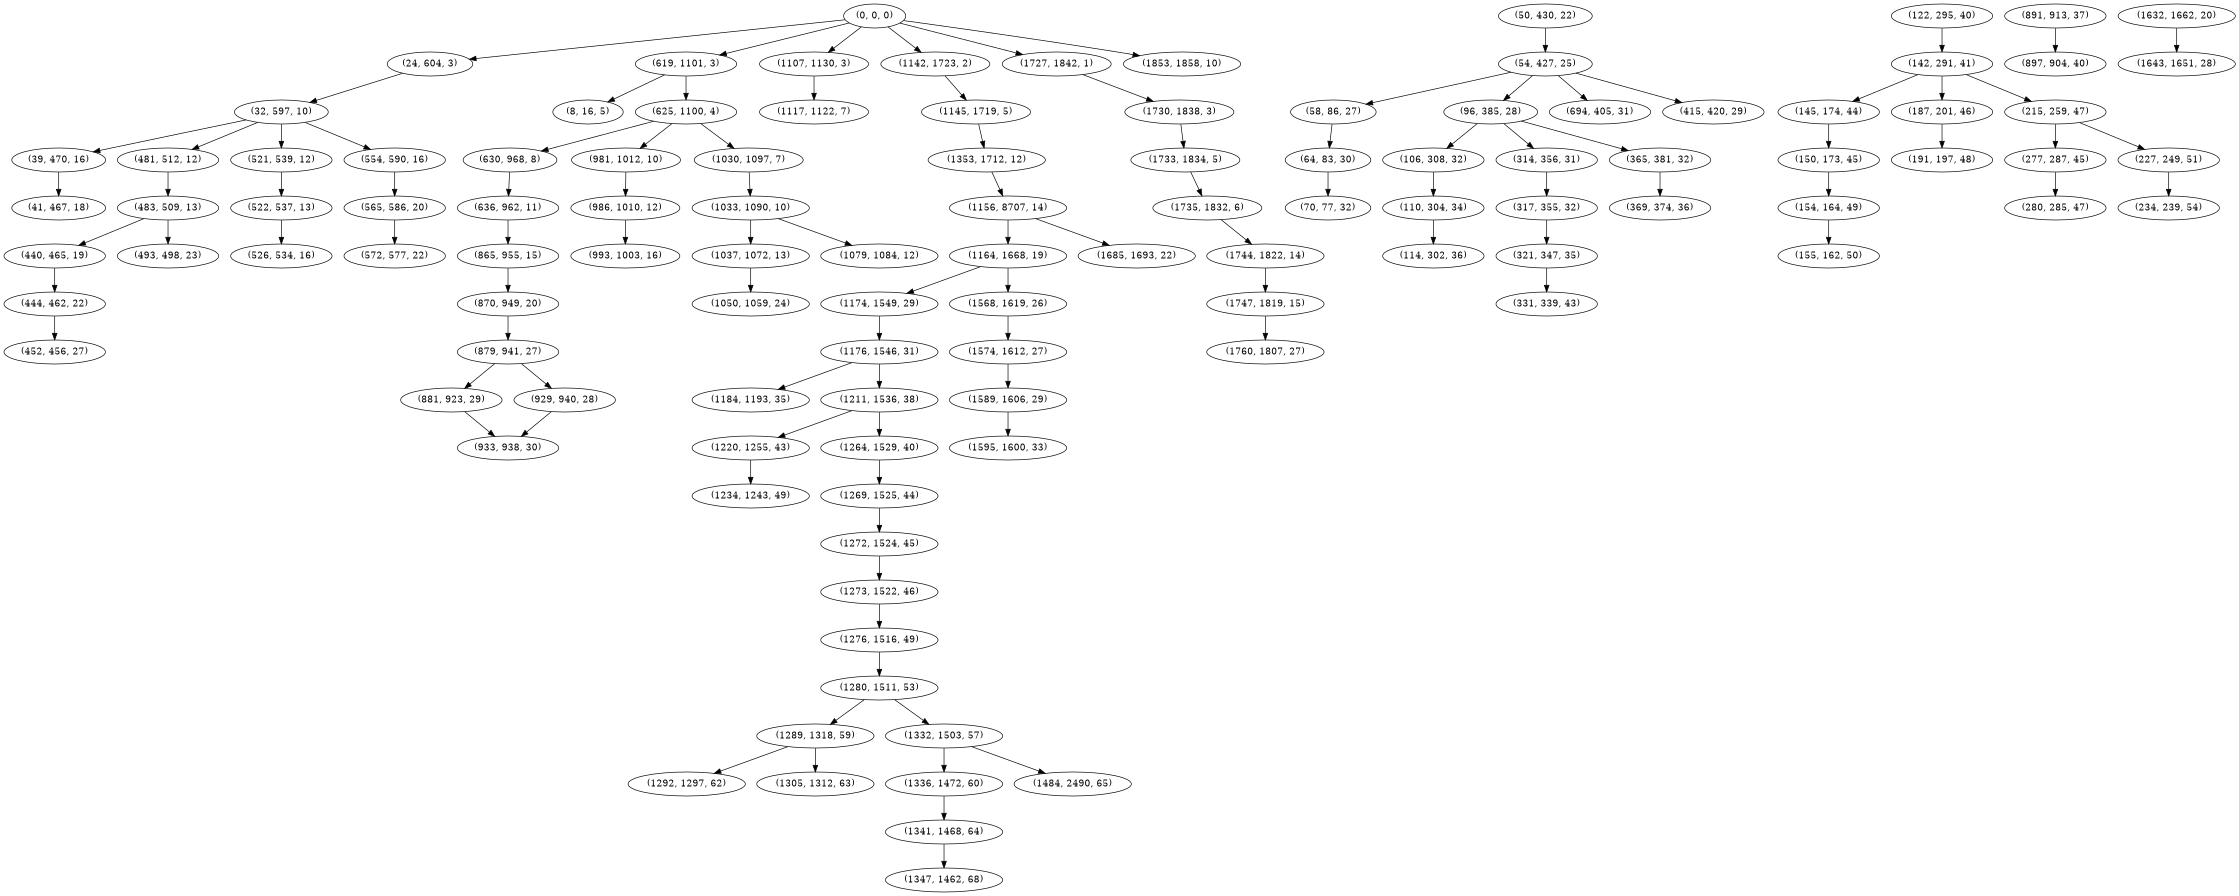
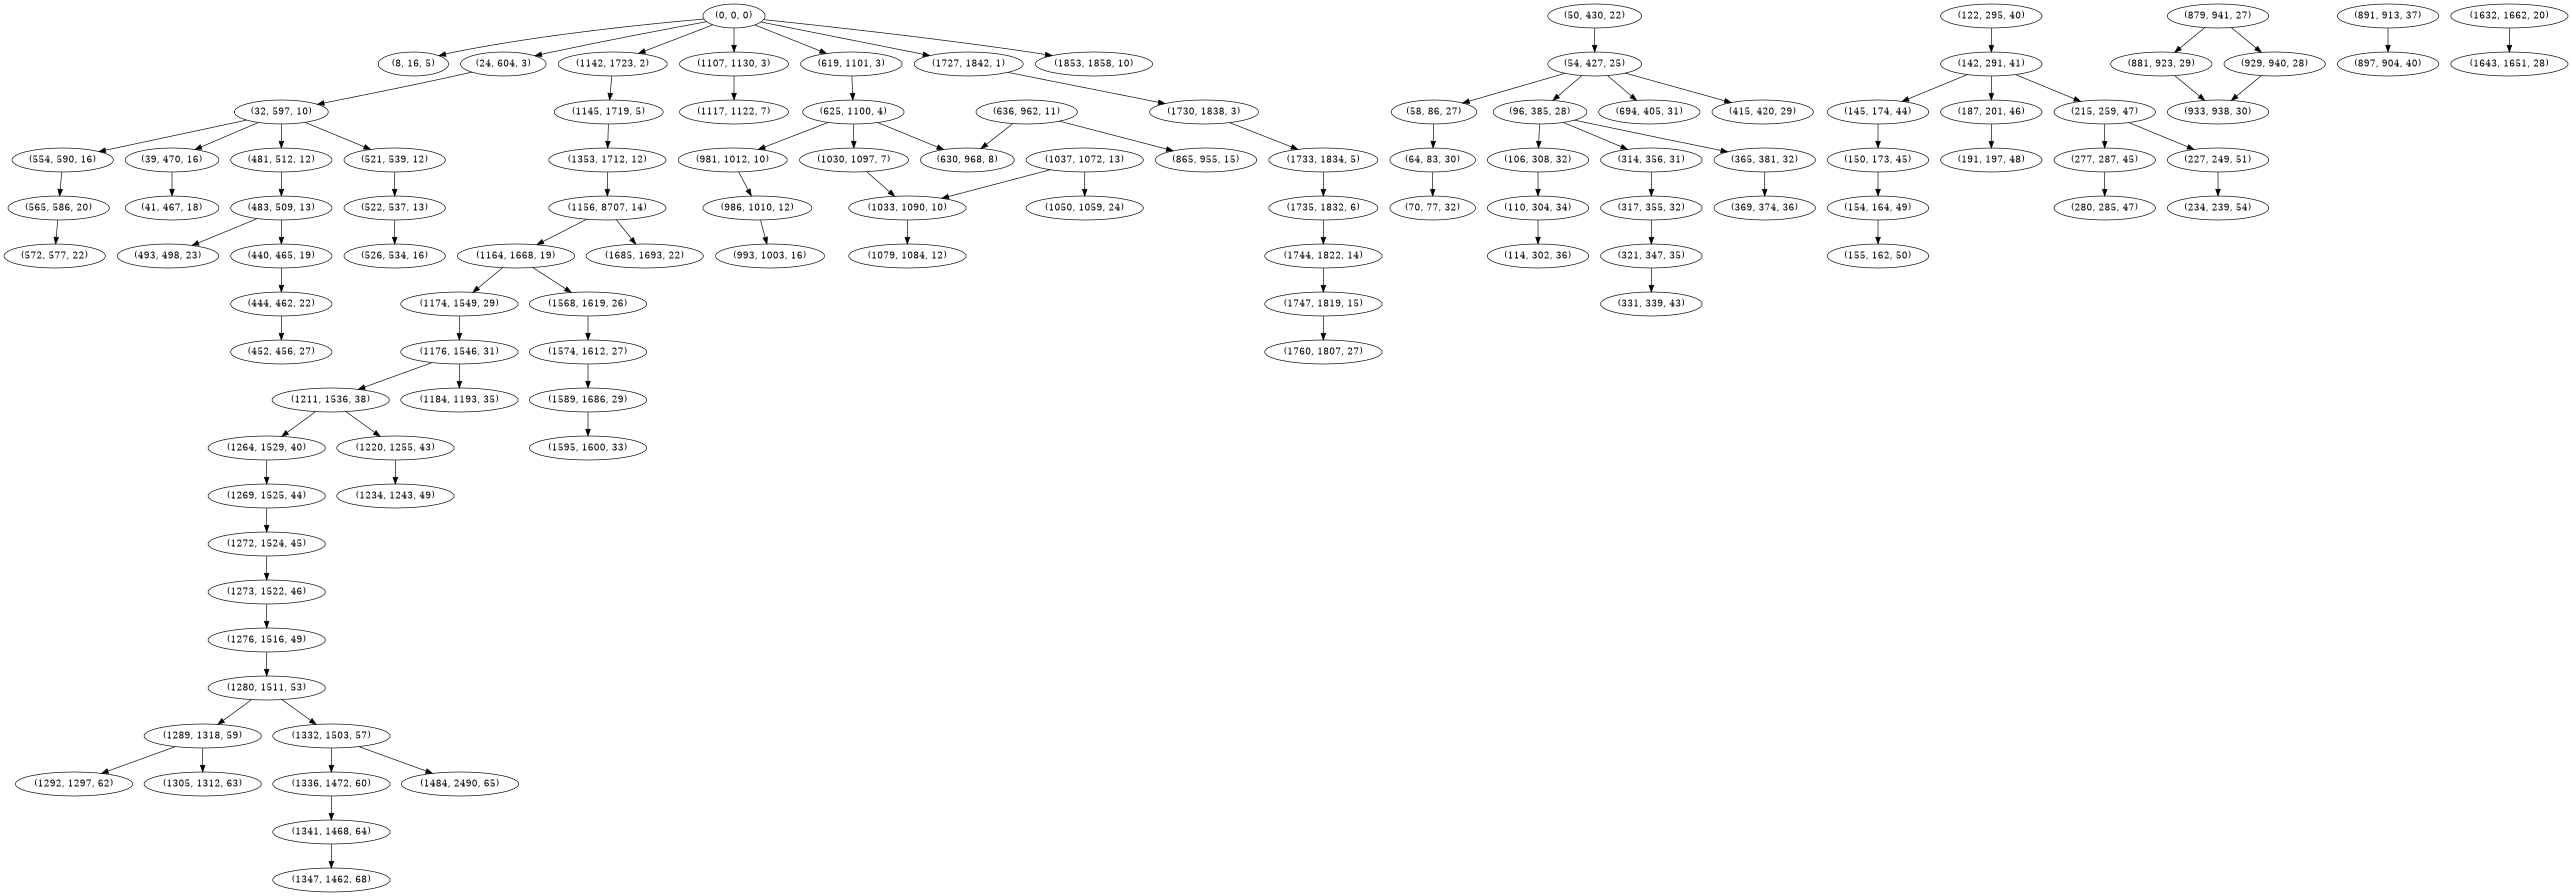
edge "(619, 1101, 3)" -> "(8, 16, 5)": now "(0, 0, 0)" -> "(8, 16, 5)"
edge "(630, 968, 8)" -> "(636, 962, 11)": reversed
edge "(1033, 1090, 10)" -> "(1037, 1072, 13)": reversed
node "(870, 949, 20)": removed
node "(1589, 1606, 29)": label "(1589, 1606, 29)" -> "(1589, 1686, 29)"
